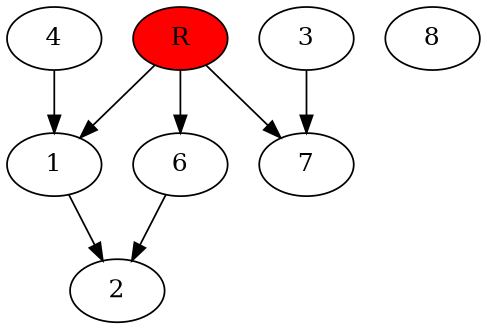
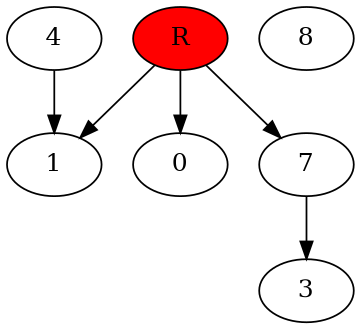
edge "3" -> "7": reversed
node "6": label "6" -> "0"
node "2": removed
